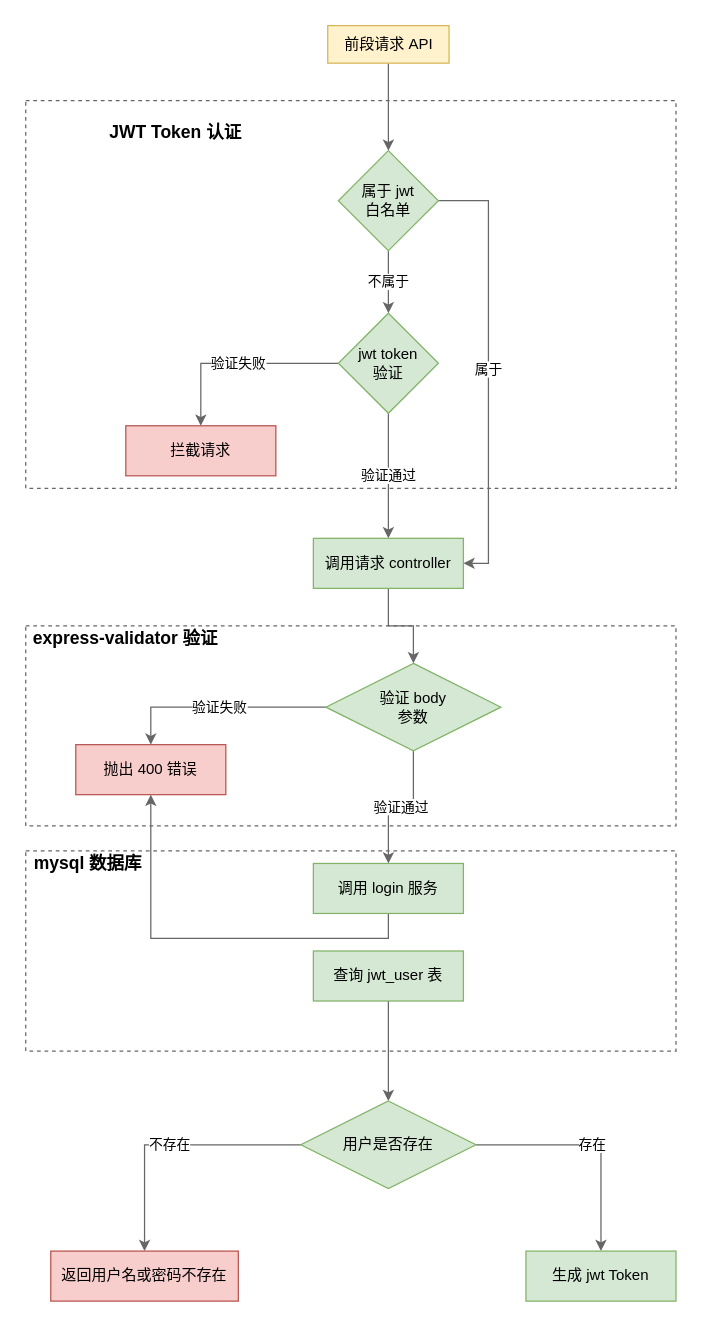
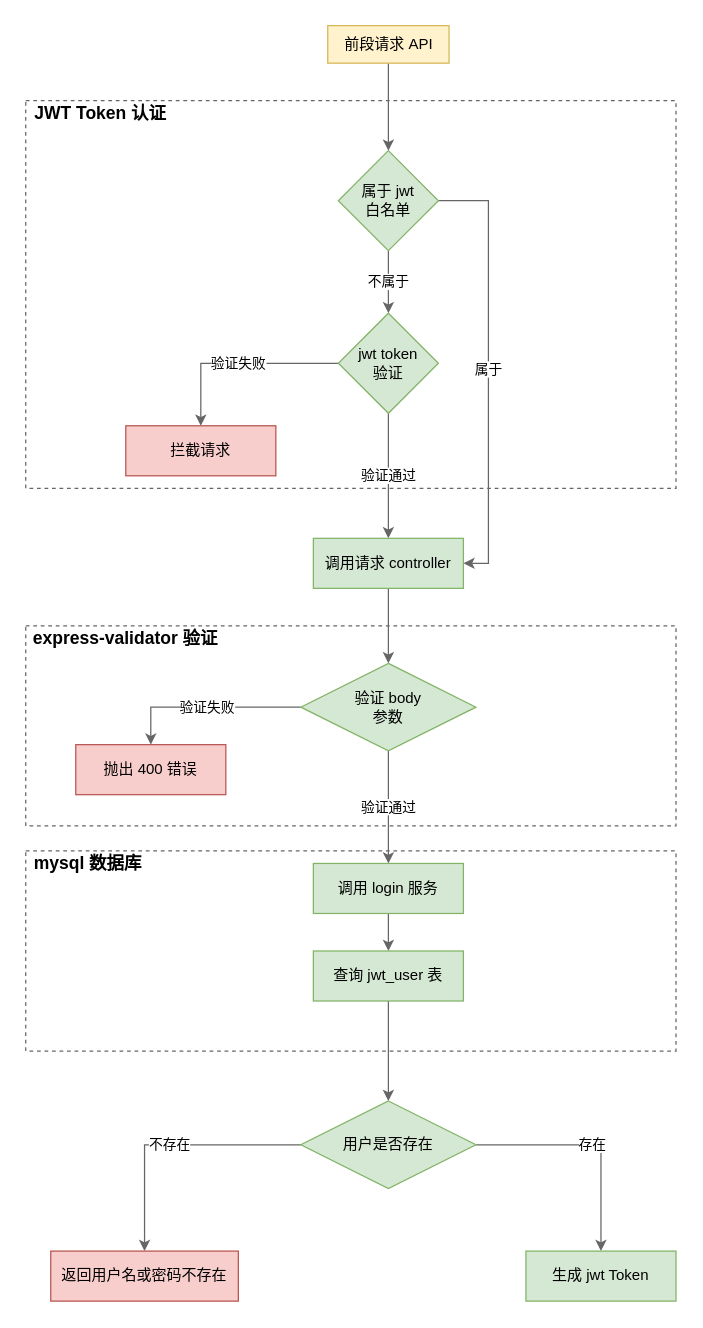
node "JWT Token 认证": moved (176, 132) -> (101, 113)
node "验证 body 参数": moved (413, 707) -> (388, 707)
edge "调用 login 服务" -> "抛出 400 错误": now "调用 login 服务" -> "查询 jwt_user 表"
